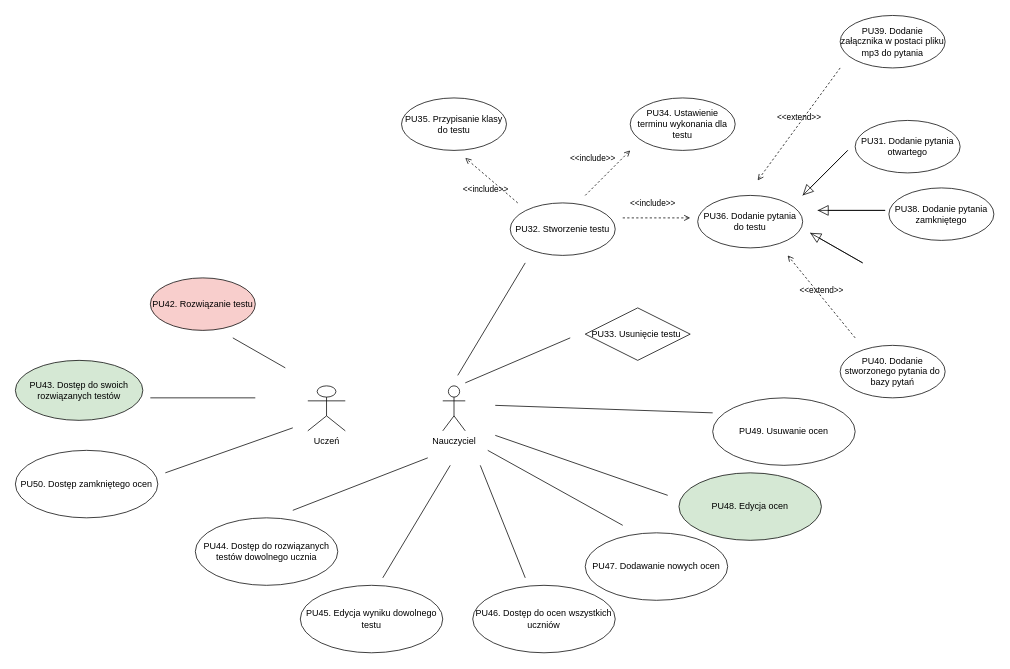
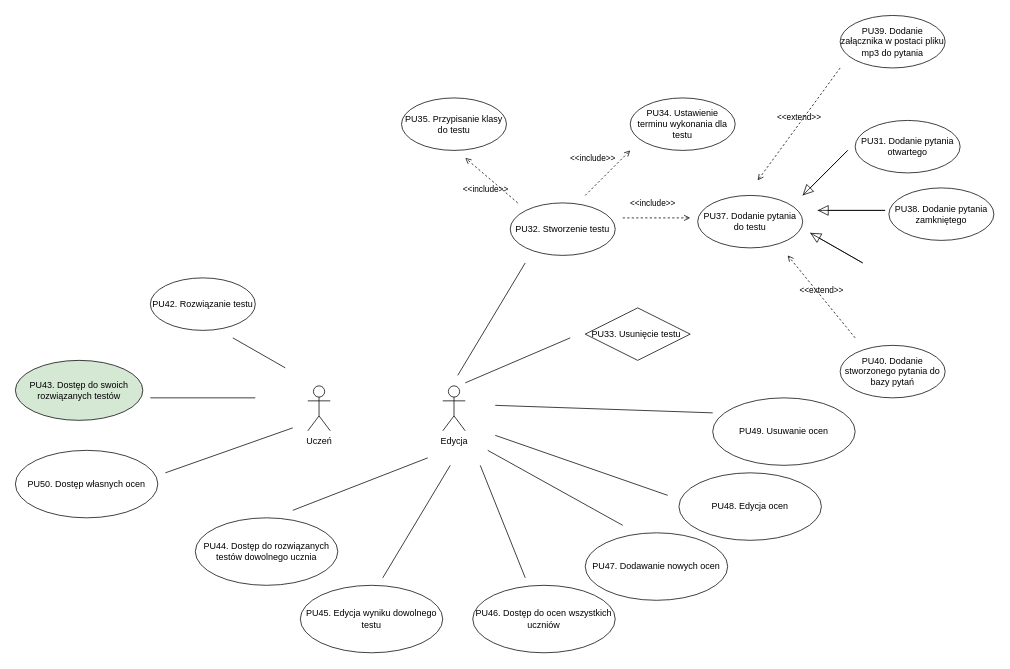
node "PU36. Dodanie pytania do testu": label "PU36. Dodanie pytania do testu" -> "PU37. Dodanie pytania do testu"
node "PU42. Rozwiązanie testu": fillcolor #f8cecc -> #ffffff
node "Uczeń": size 38x45 -> 23x45
node "Nauczyciel": label "Nauczyciel" -> "Edycja"
node "PU50. Dostęp zamkniętego ocen": label "PU50. Dostęp zamkniętego ocen" -> "PU50. Dostęp własnych ocen"
node "PU48. Edycja ocen": fillcolor #d5e8d4 -> #ffffff
